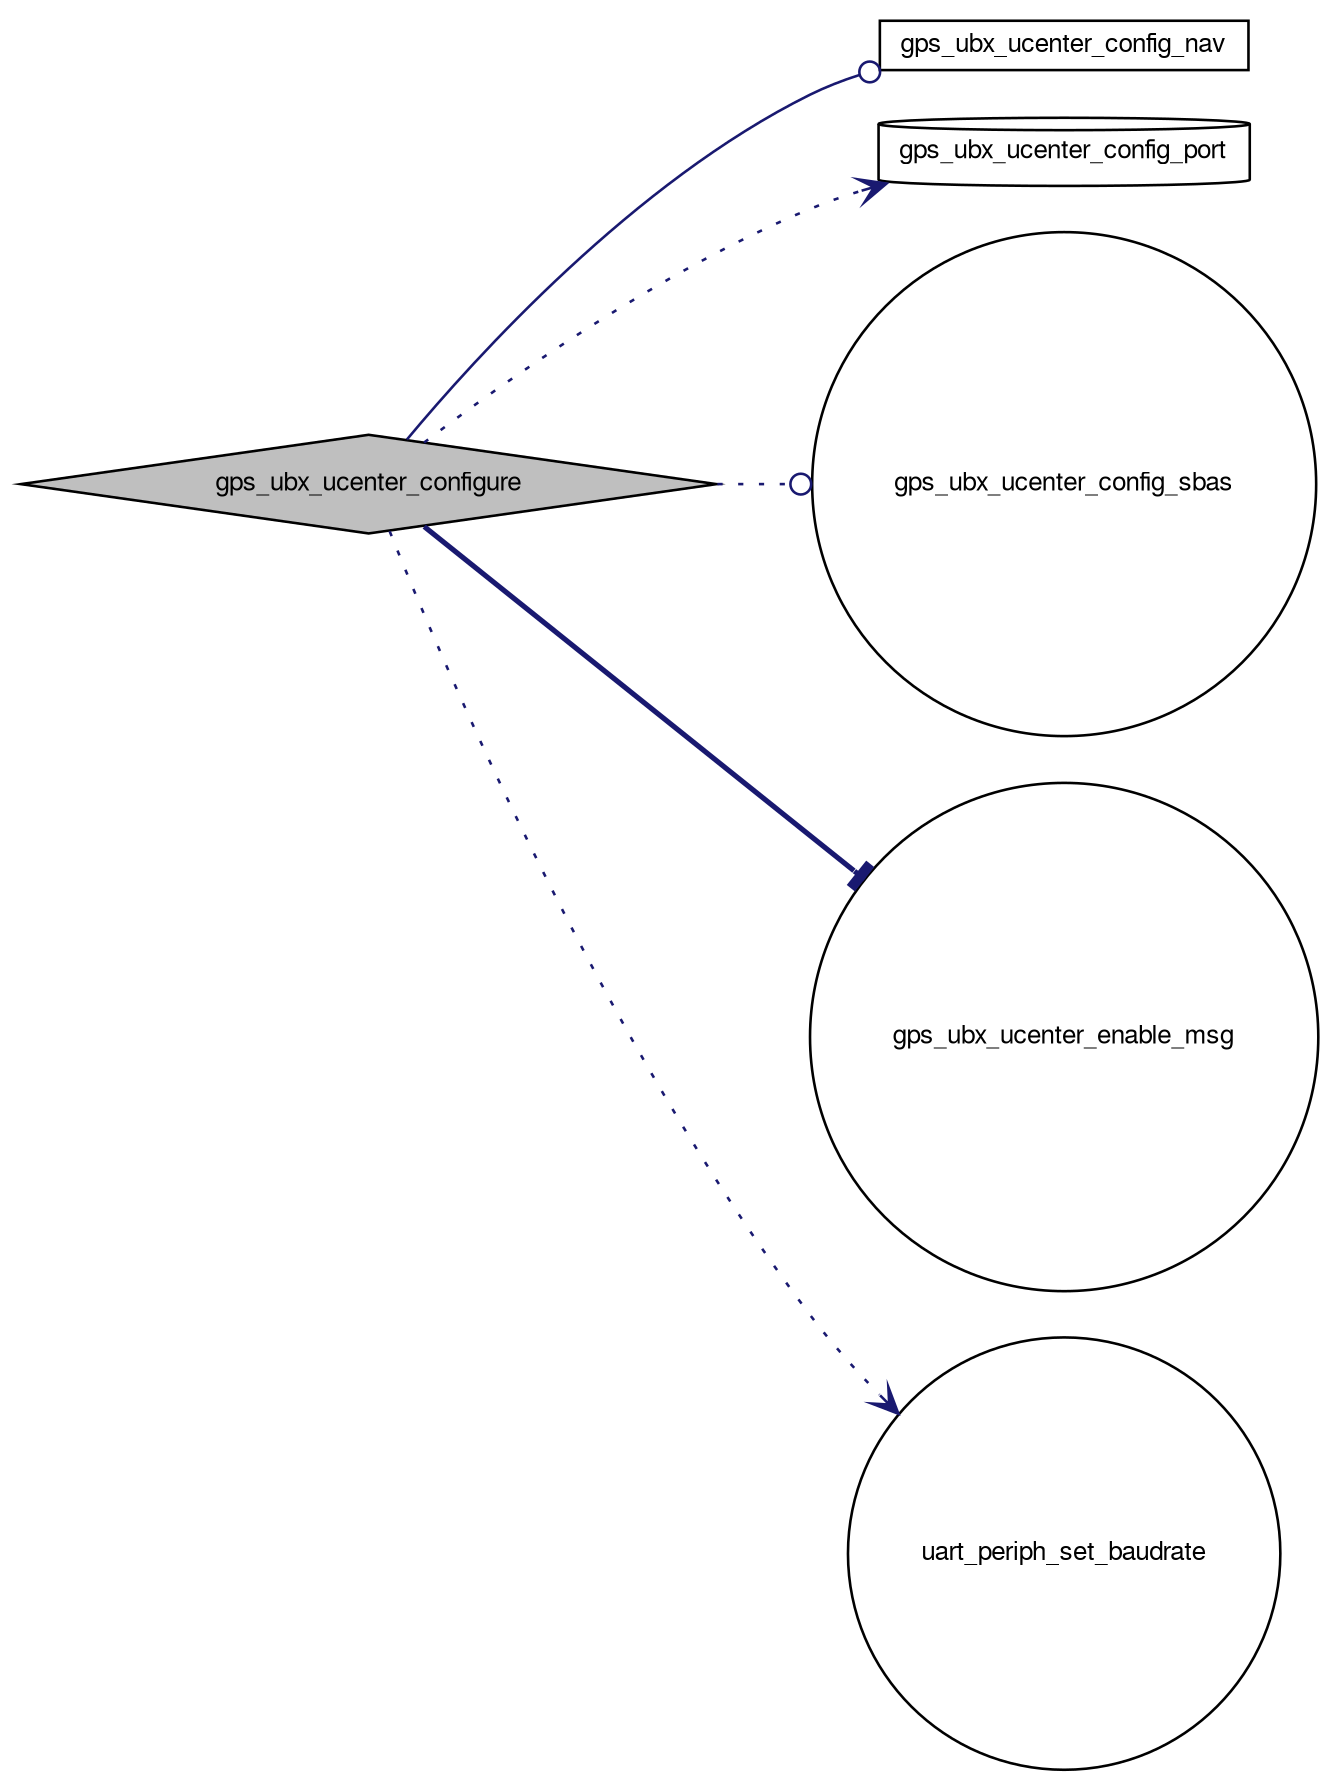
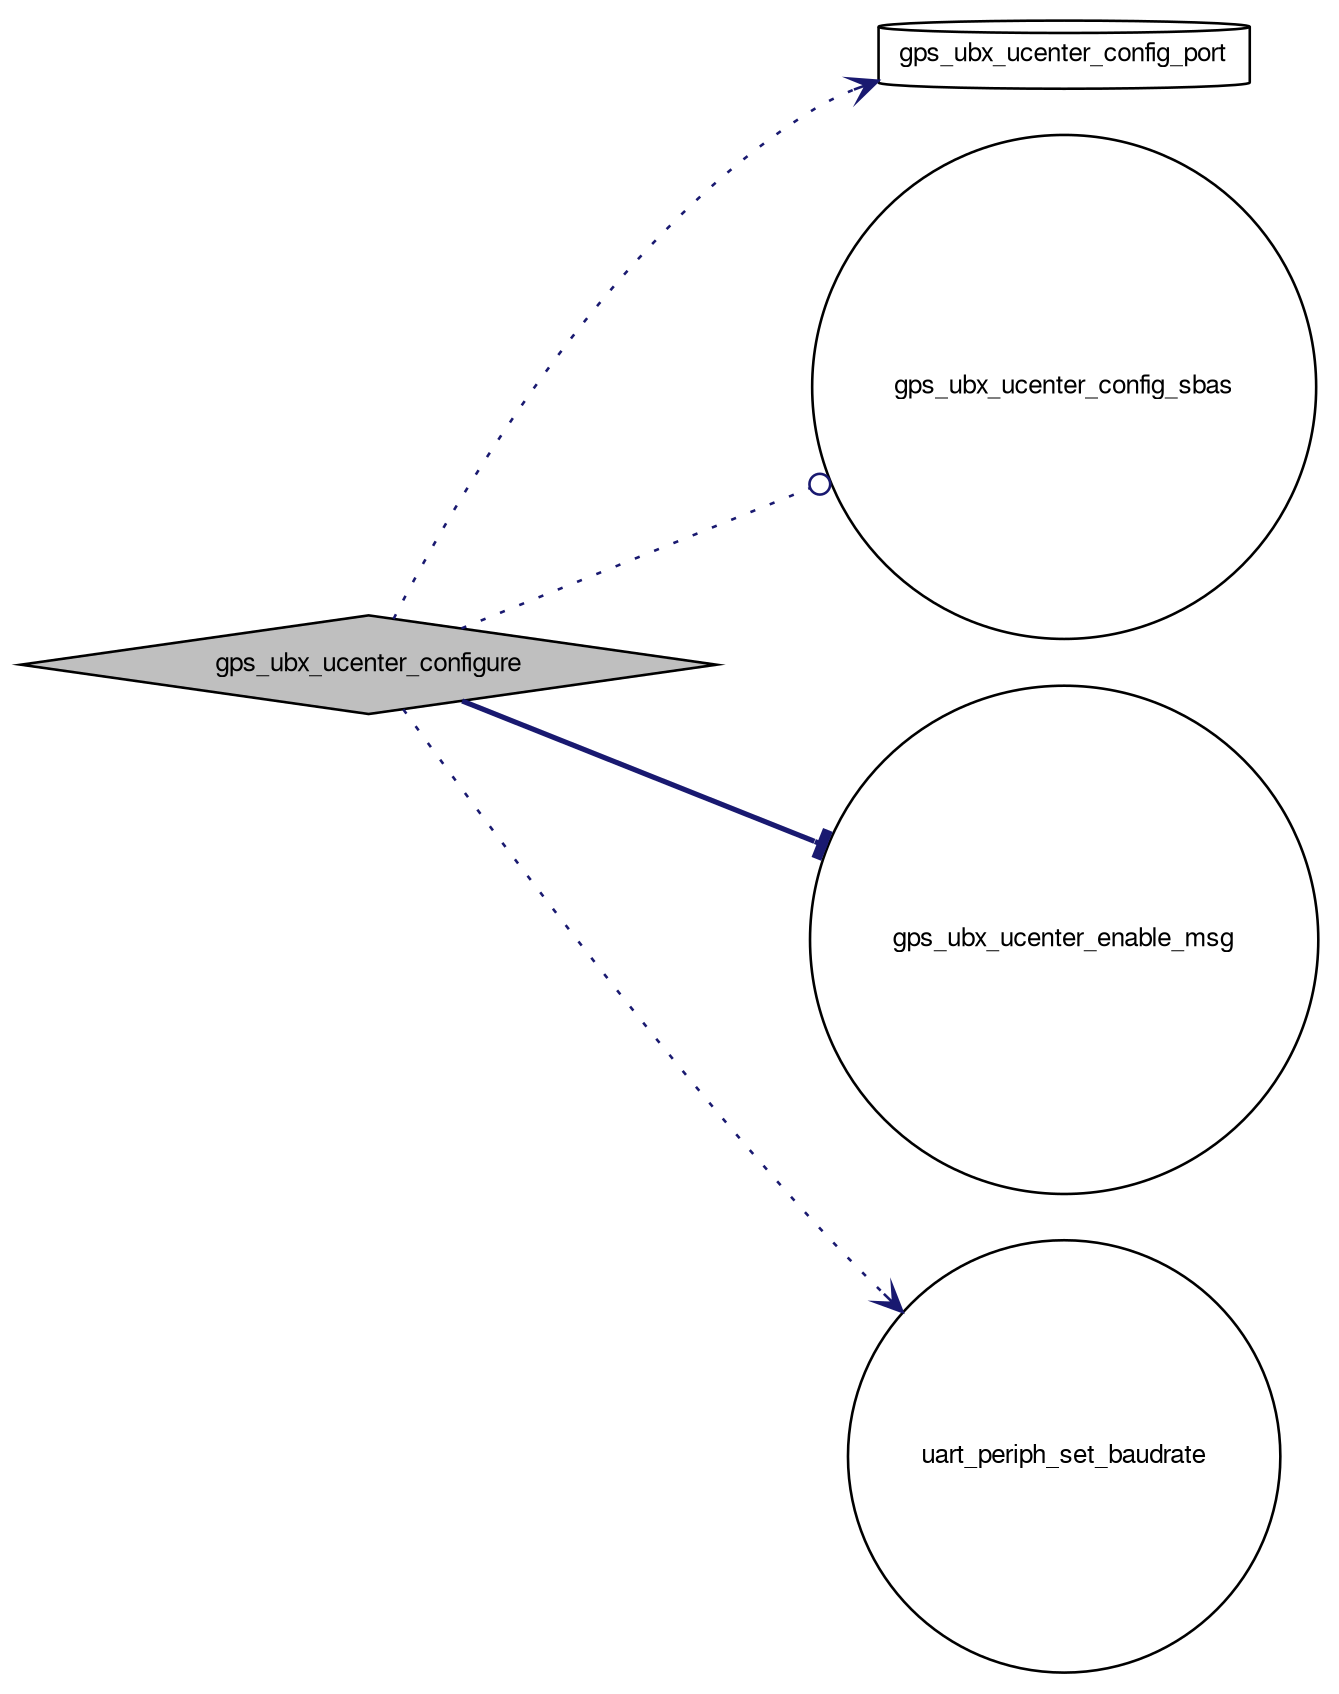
node "gps_ubx_ucenter_config_nav": removed
